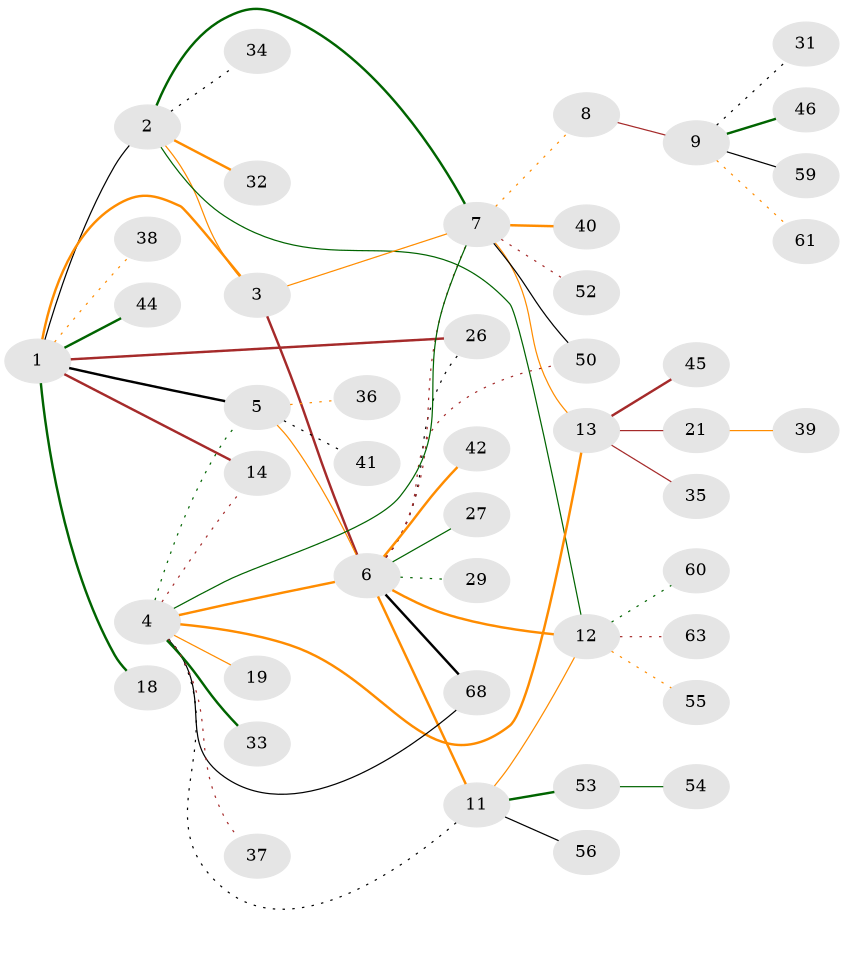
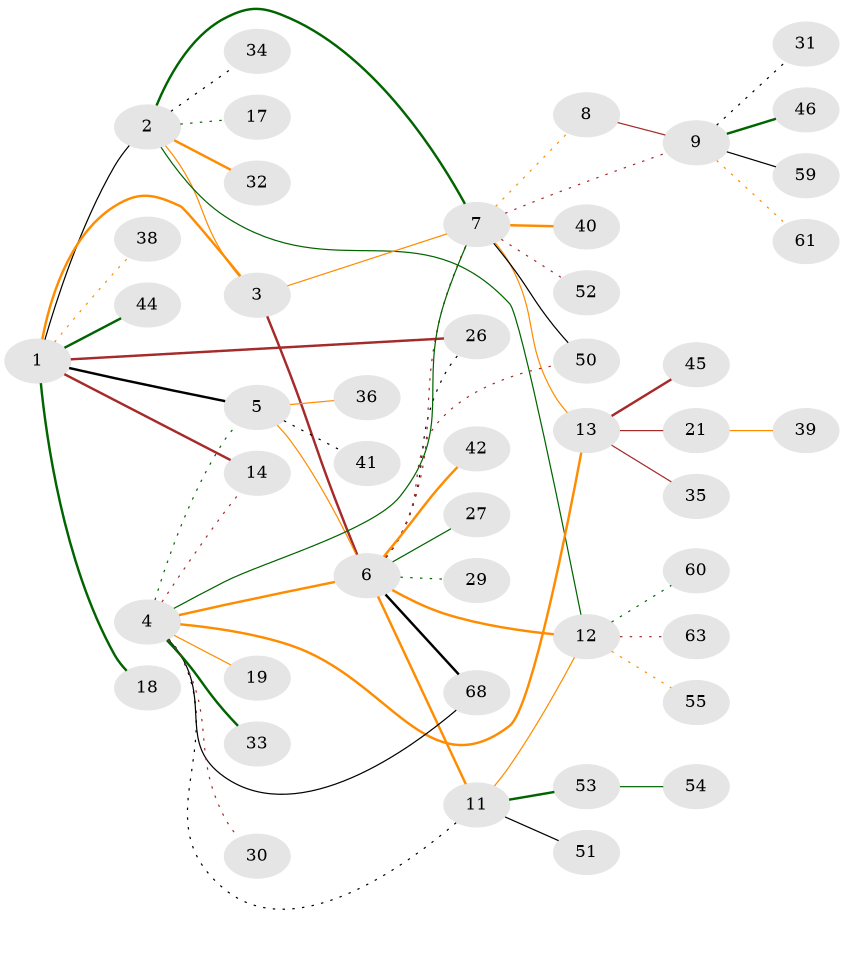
node "17": added
edge "9" -- "7": added
edge "36" -- "5": style dotted -> solid
node "56": label "56" -> "51"
node "37": label "37" -> "30"
